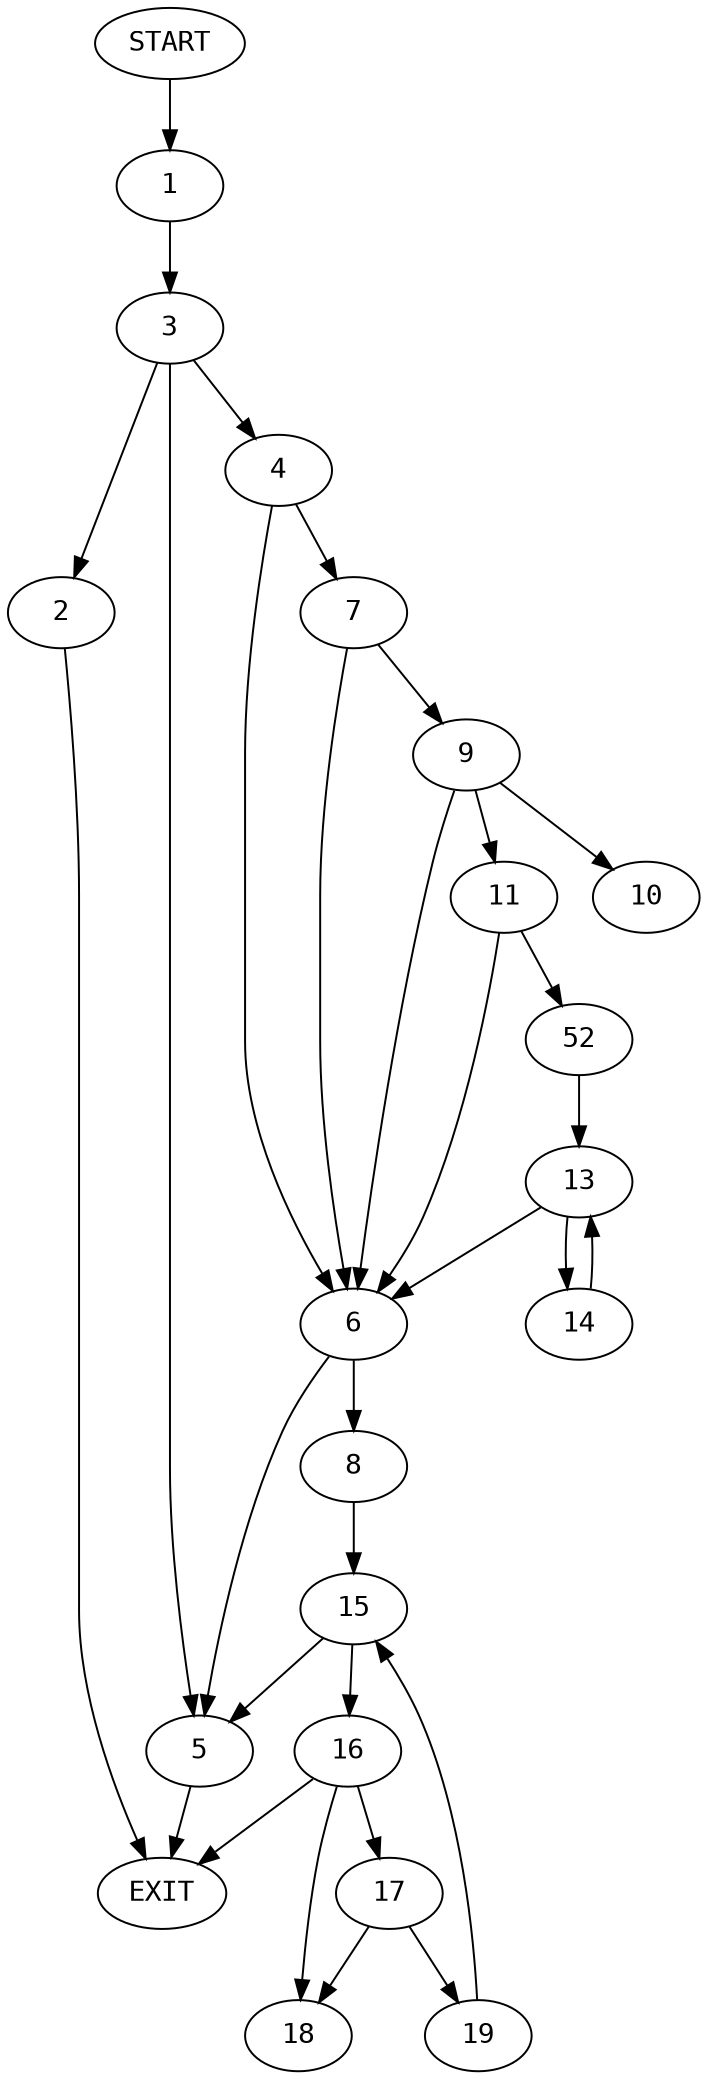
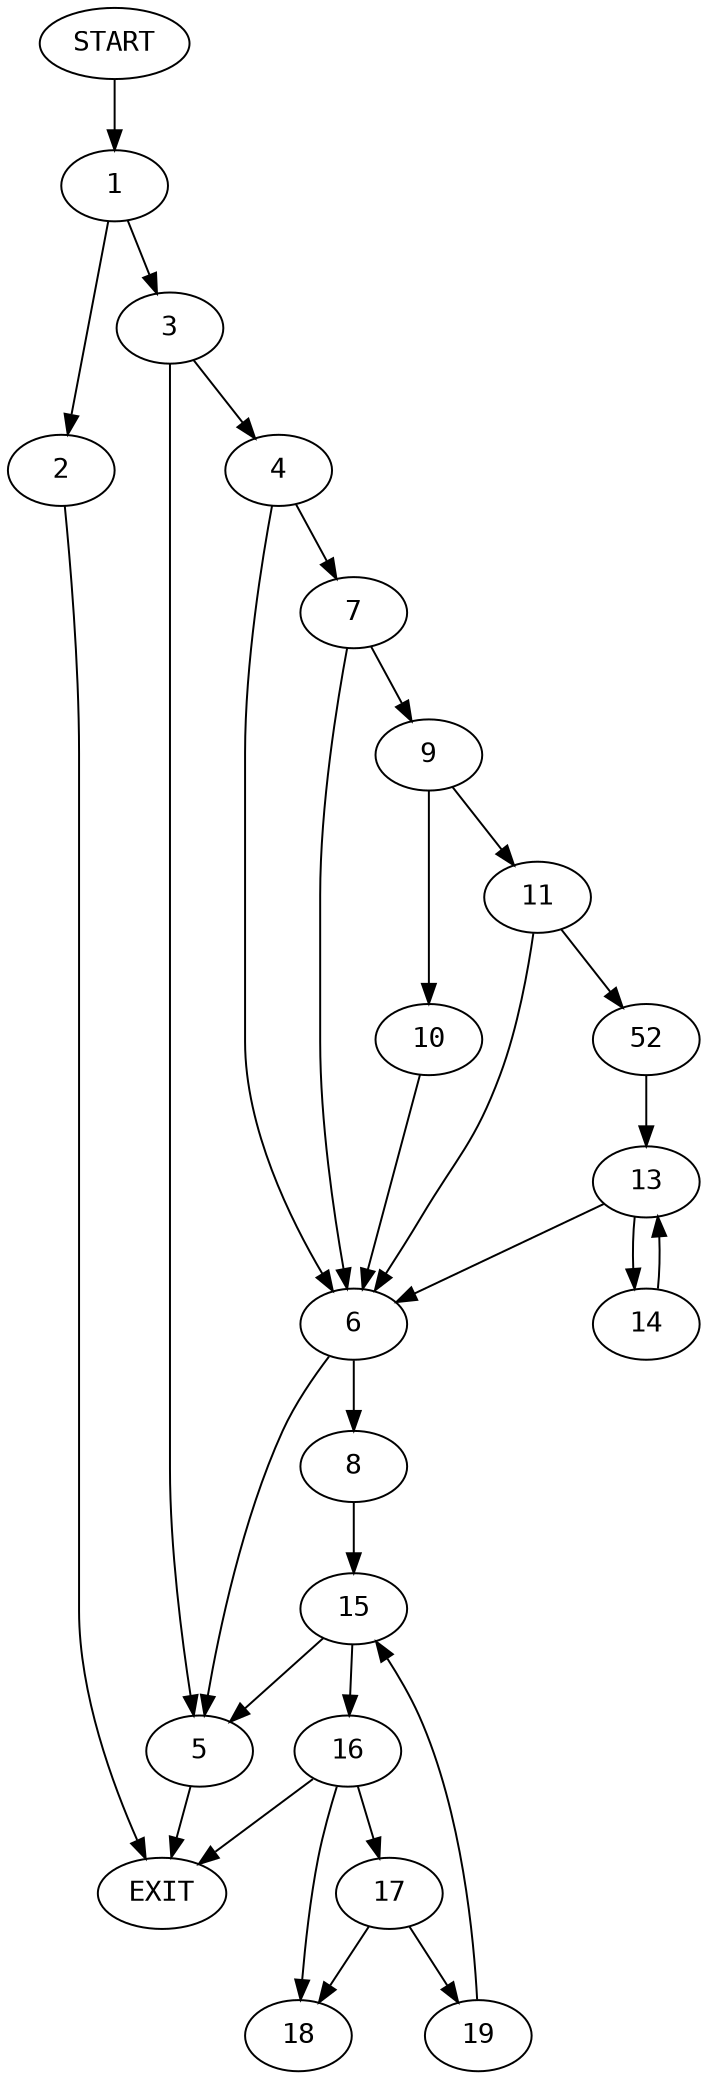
edge "3" -> "2": now "1" -> "2"
edge "9" -> "6": now "10" -> "6"
